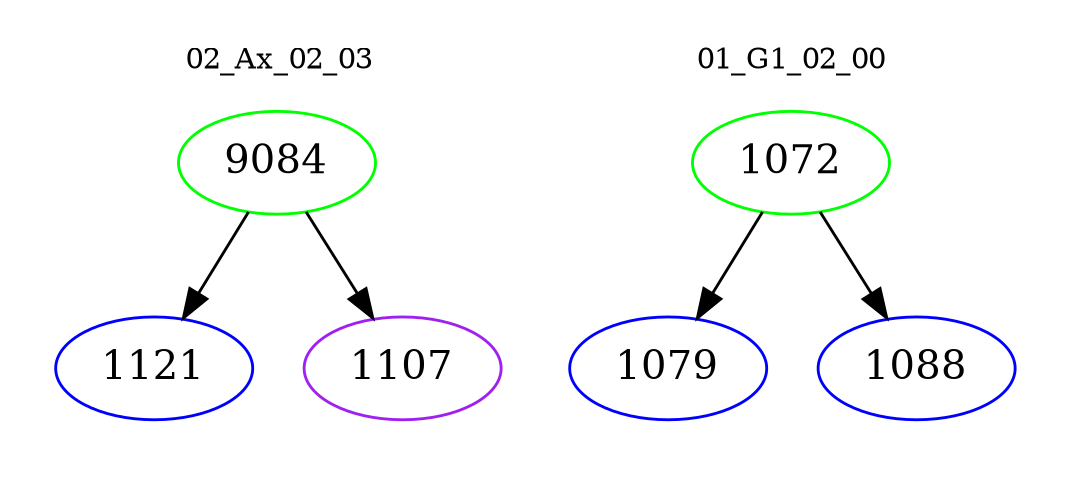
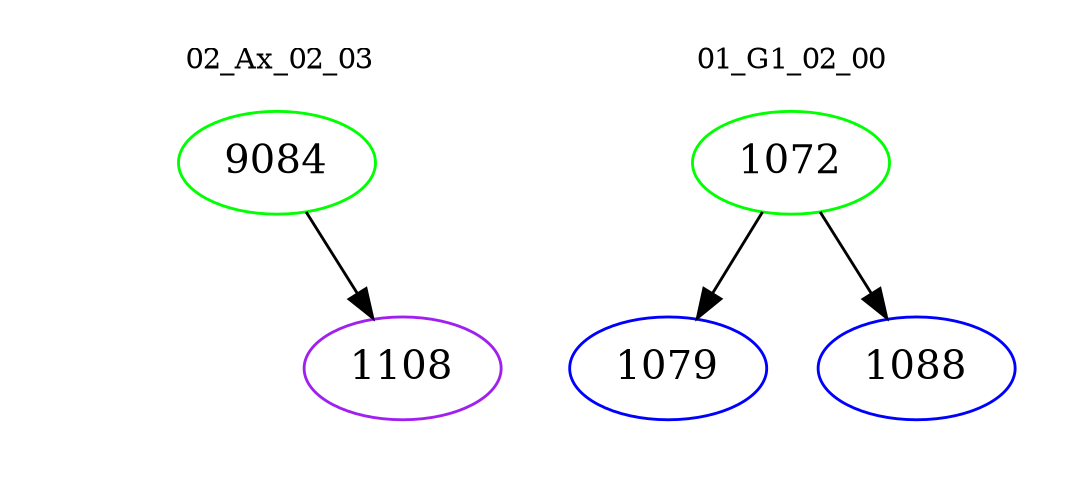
node "1121": removed
node "1107": label "1107" -> "1108"
